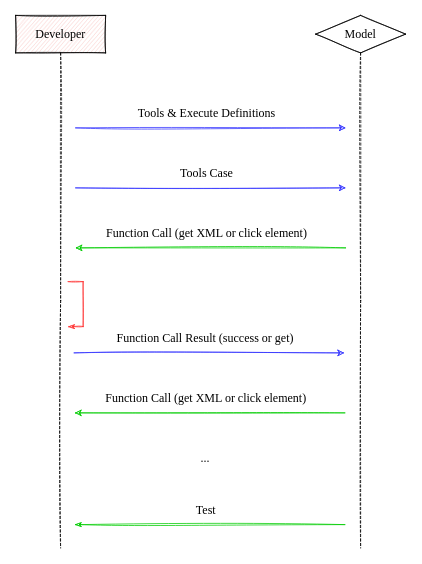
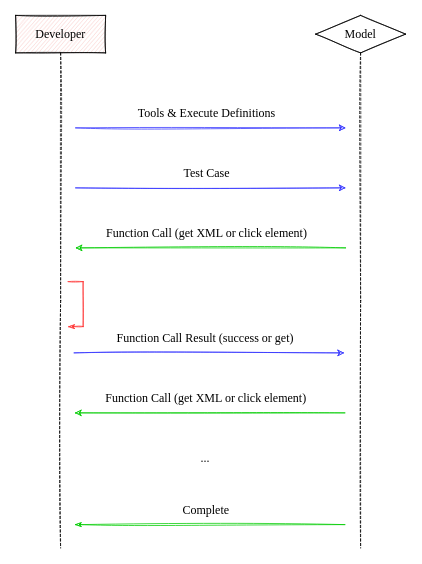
node "Tools Case": label "Tools Case" -> "Test Case"
node "Test": label "Test" -> "Complete"
